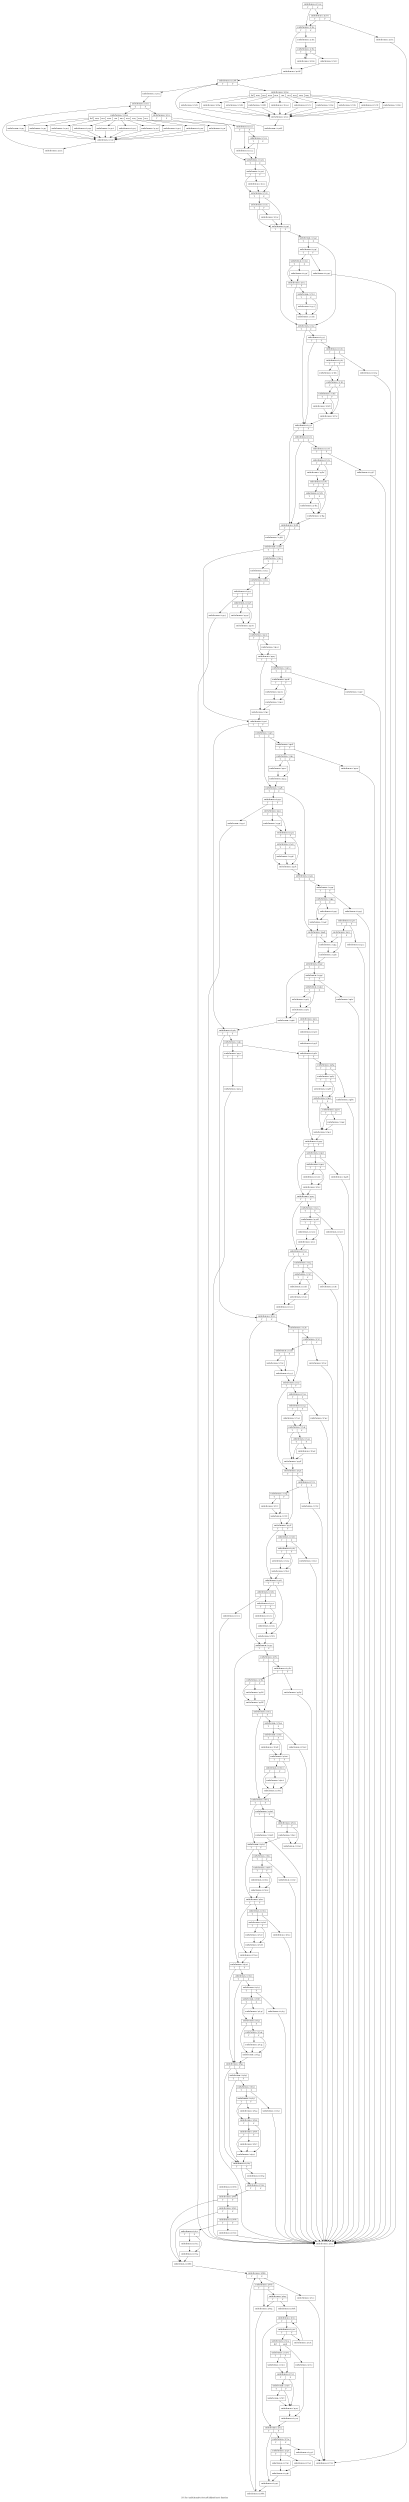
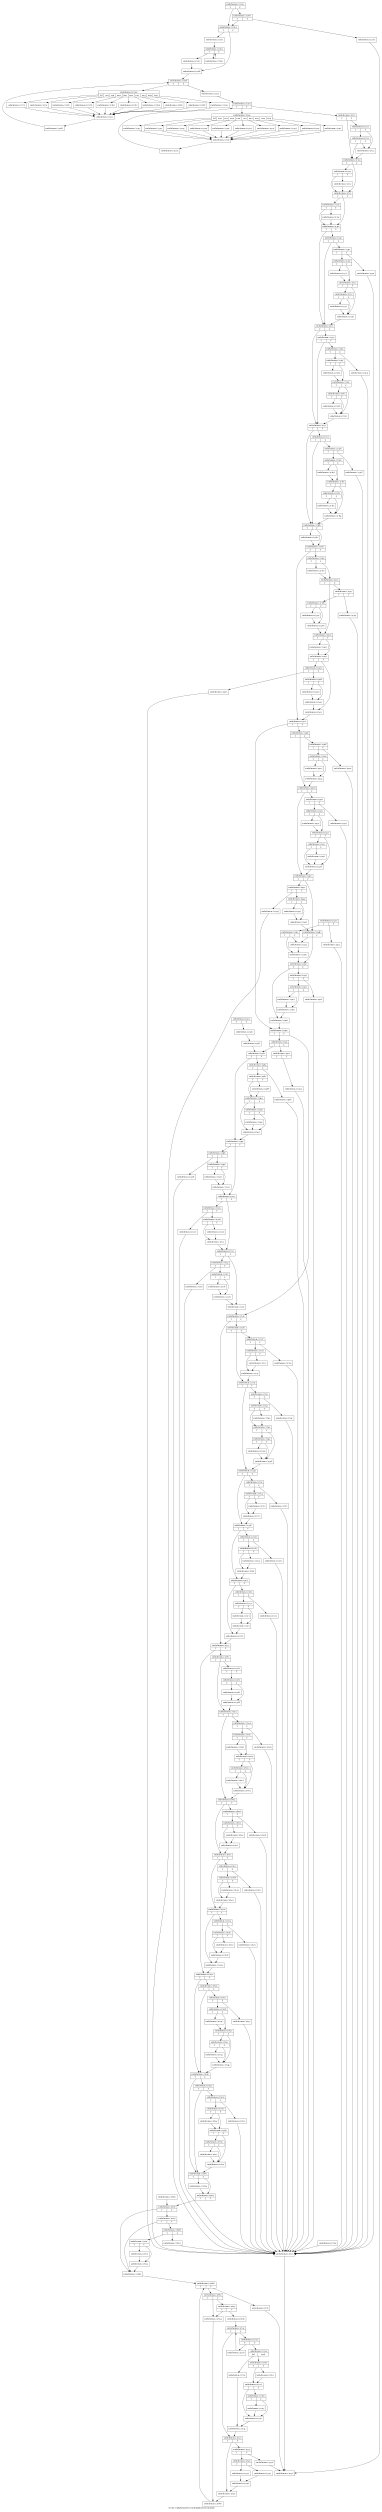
edge "xmlschemas.c:17582:" -> "xmlschemas.c:17584:": removed
edge "xmlschemas.c:17612:" -> "xmlschemas.c:17610:": reversed
